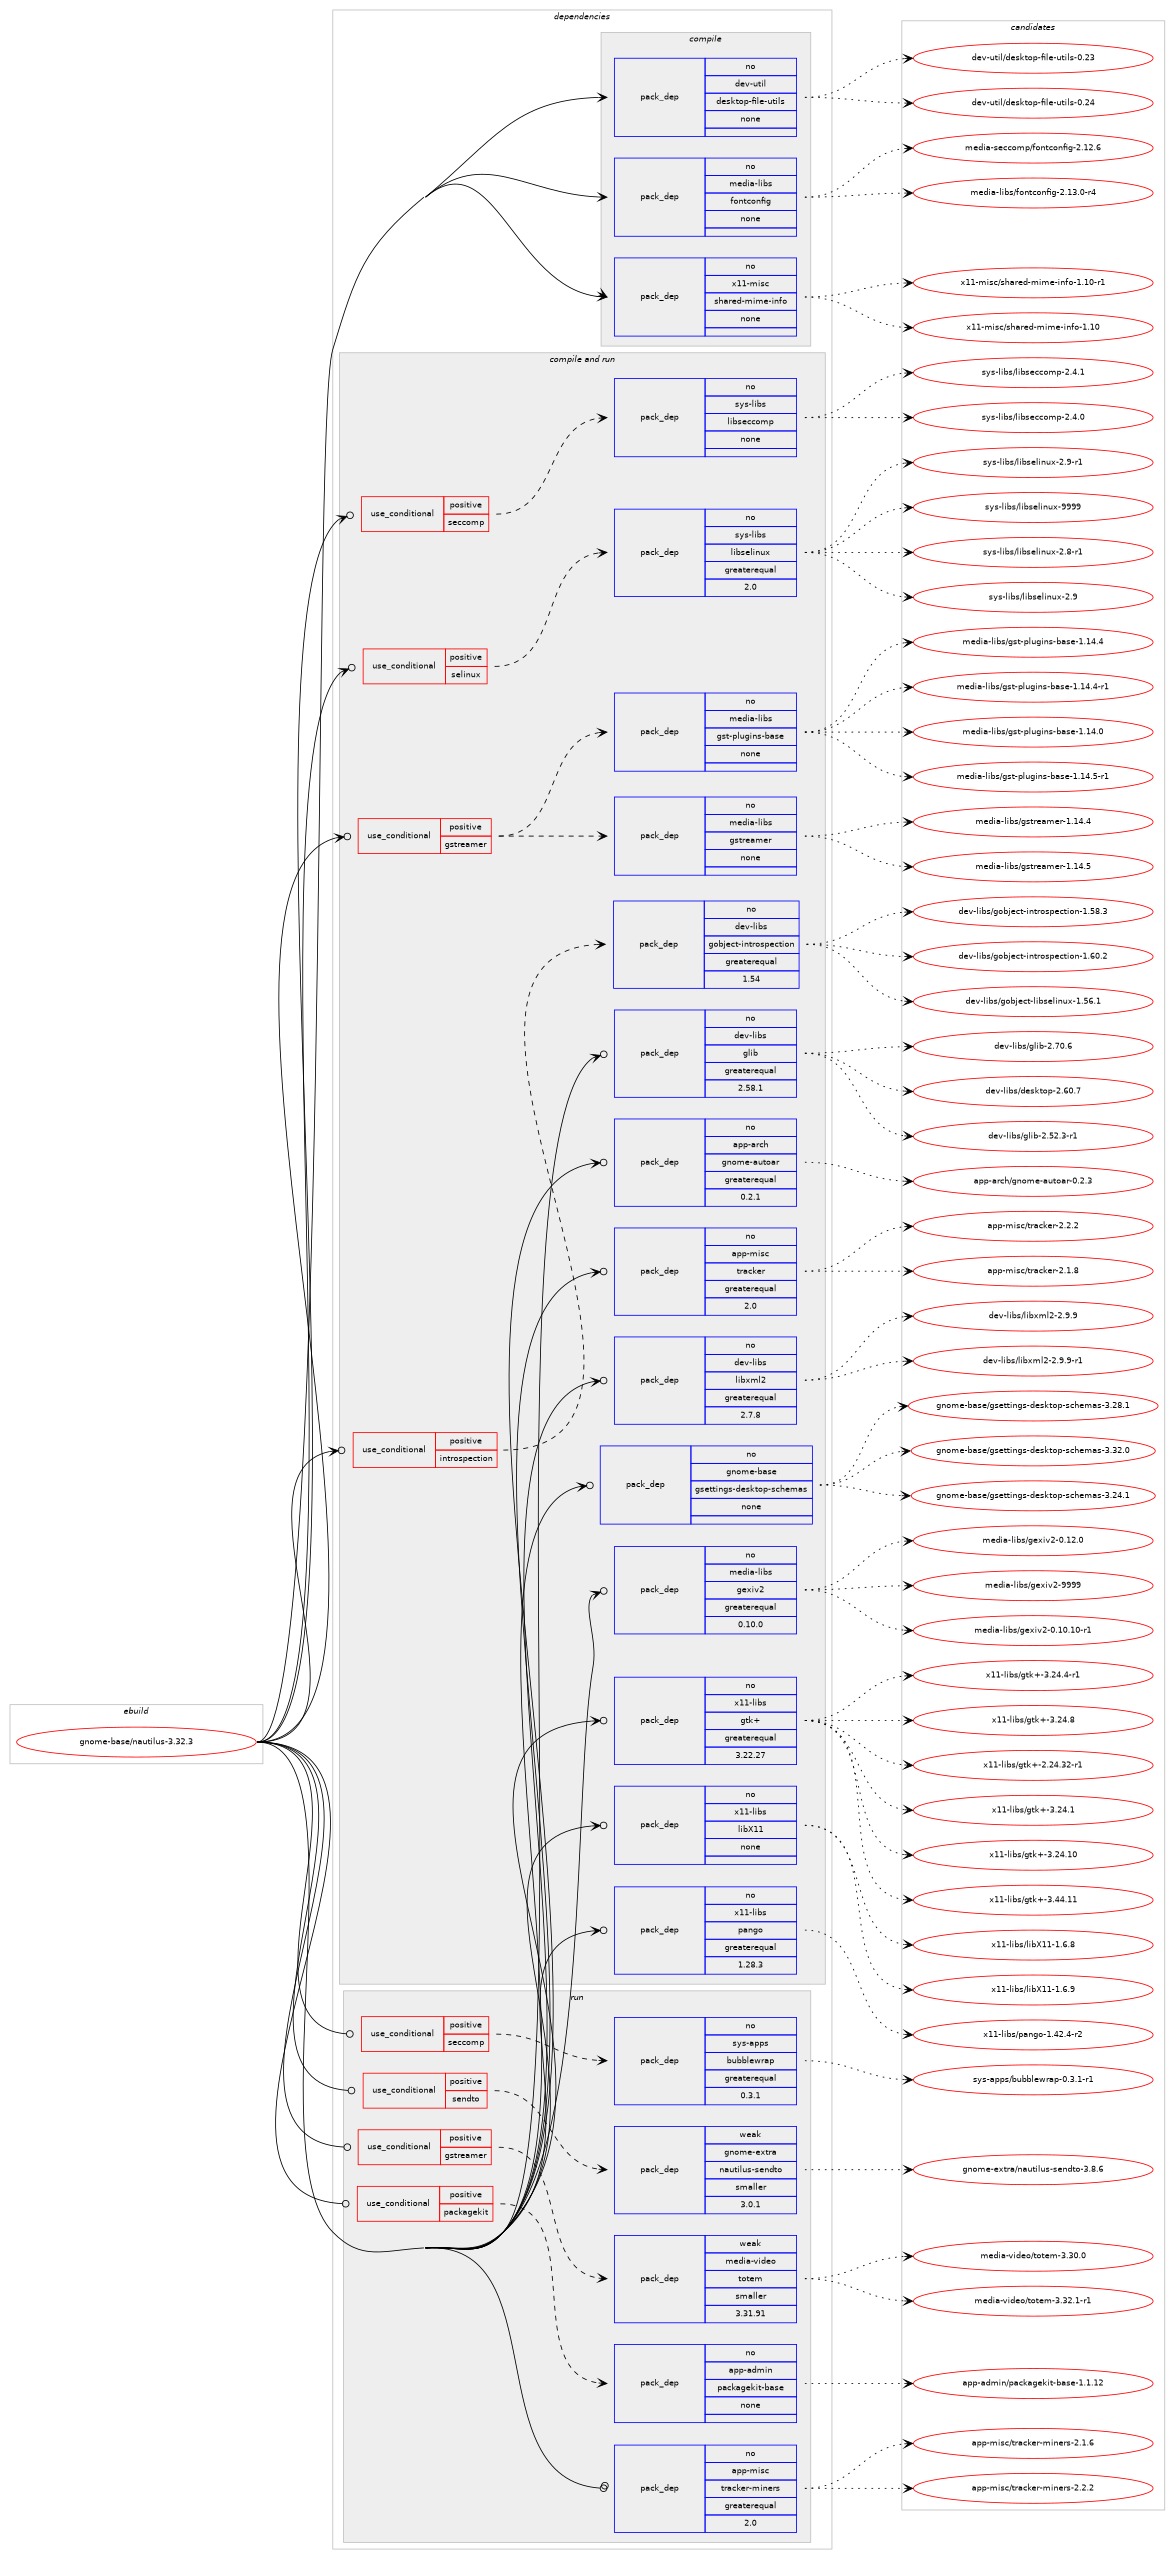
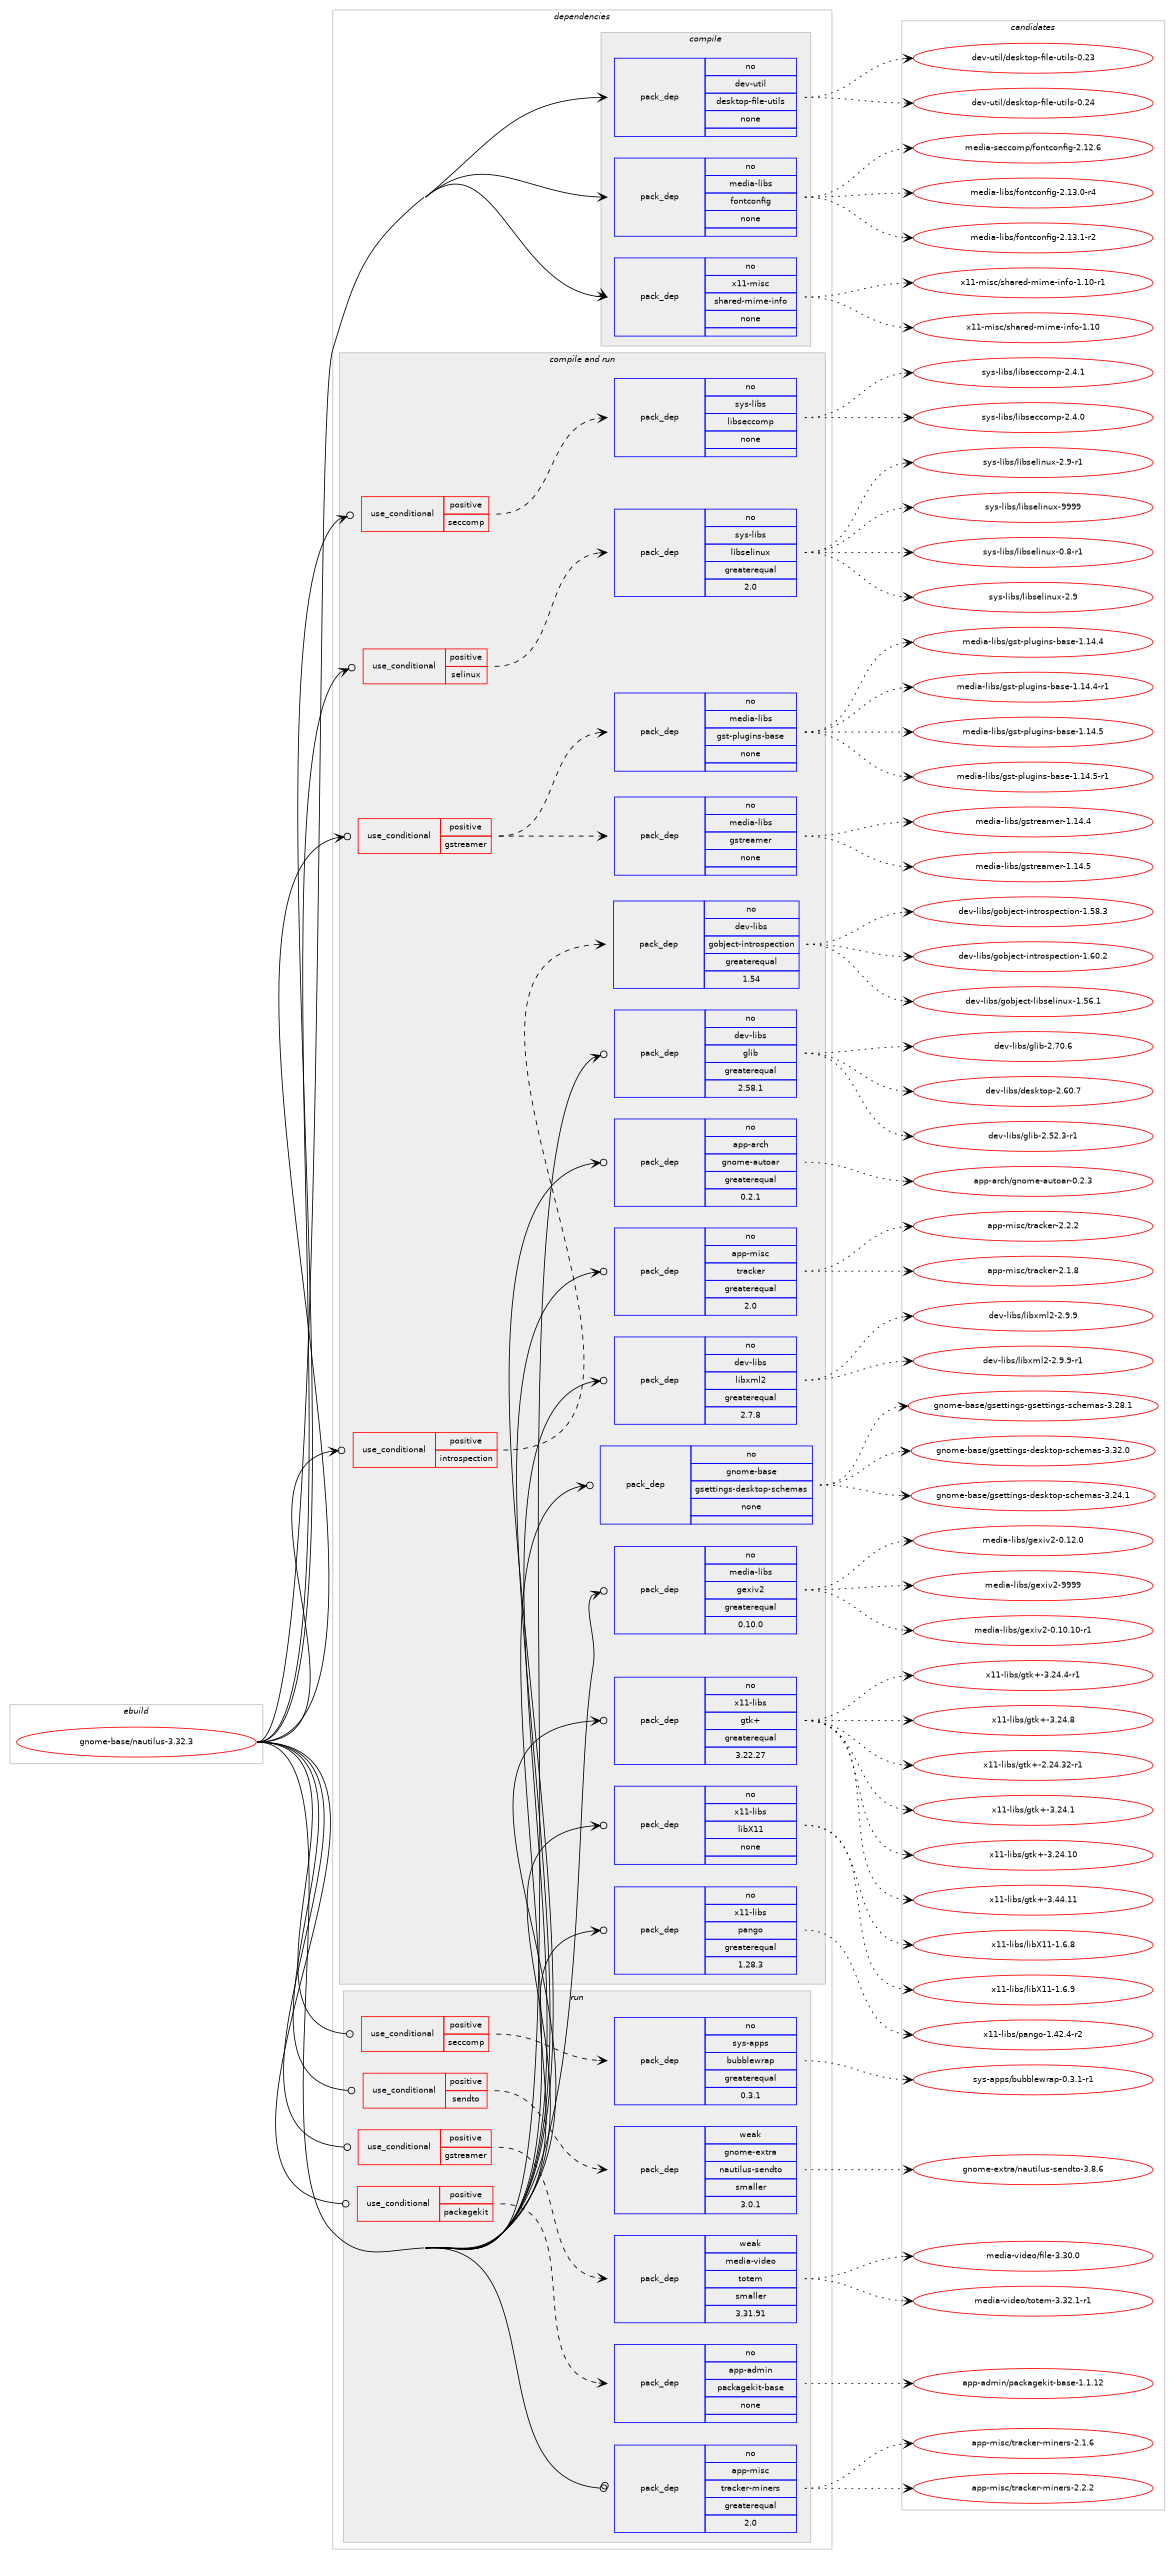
node "media-libs/fontconfig-2.13.1-r2": added
node "sys-libs/libselinux-2.8-r1": label "sys-libs/libselinux-2.8-r1" -> "sys-libs/libselinux-0.8-r1"
node "media-libs/gst-plugins-base-1.14.0": label "media-libs/gst-plugins-base-1.14.0" -> "media-libs/gst-plugins-base-1.14.5"
node "gnome-base/gsettings-desktop-schemas-3.28.1": label "gnome-base/gsettings-desktop-schemas-3.28.1" -> "gnome-base/gsettings-gsettings-schemas-3.28.1"
node "media-video/totem-3.30.0": label "media-video/totem-3.30.0" -> "media-video/file-3.30.0"
